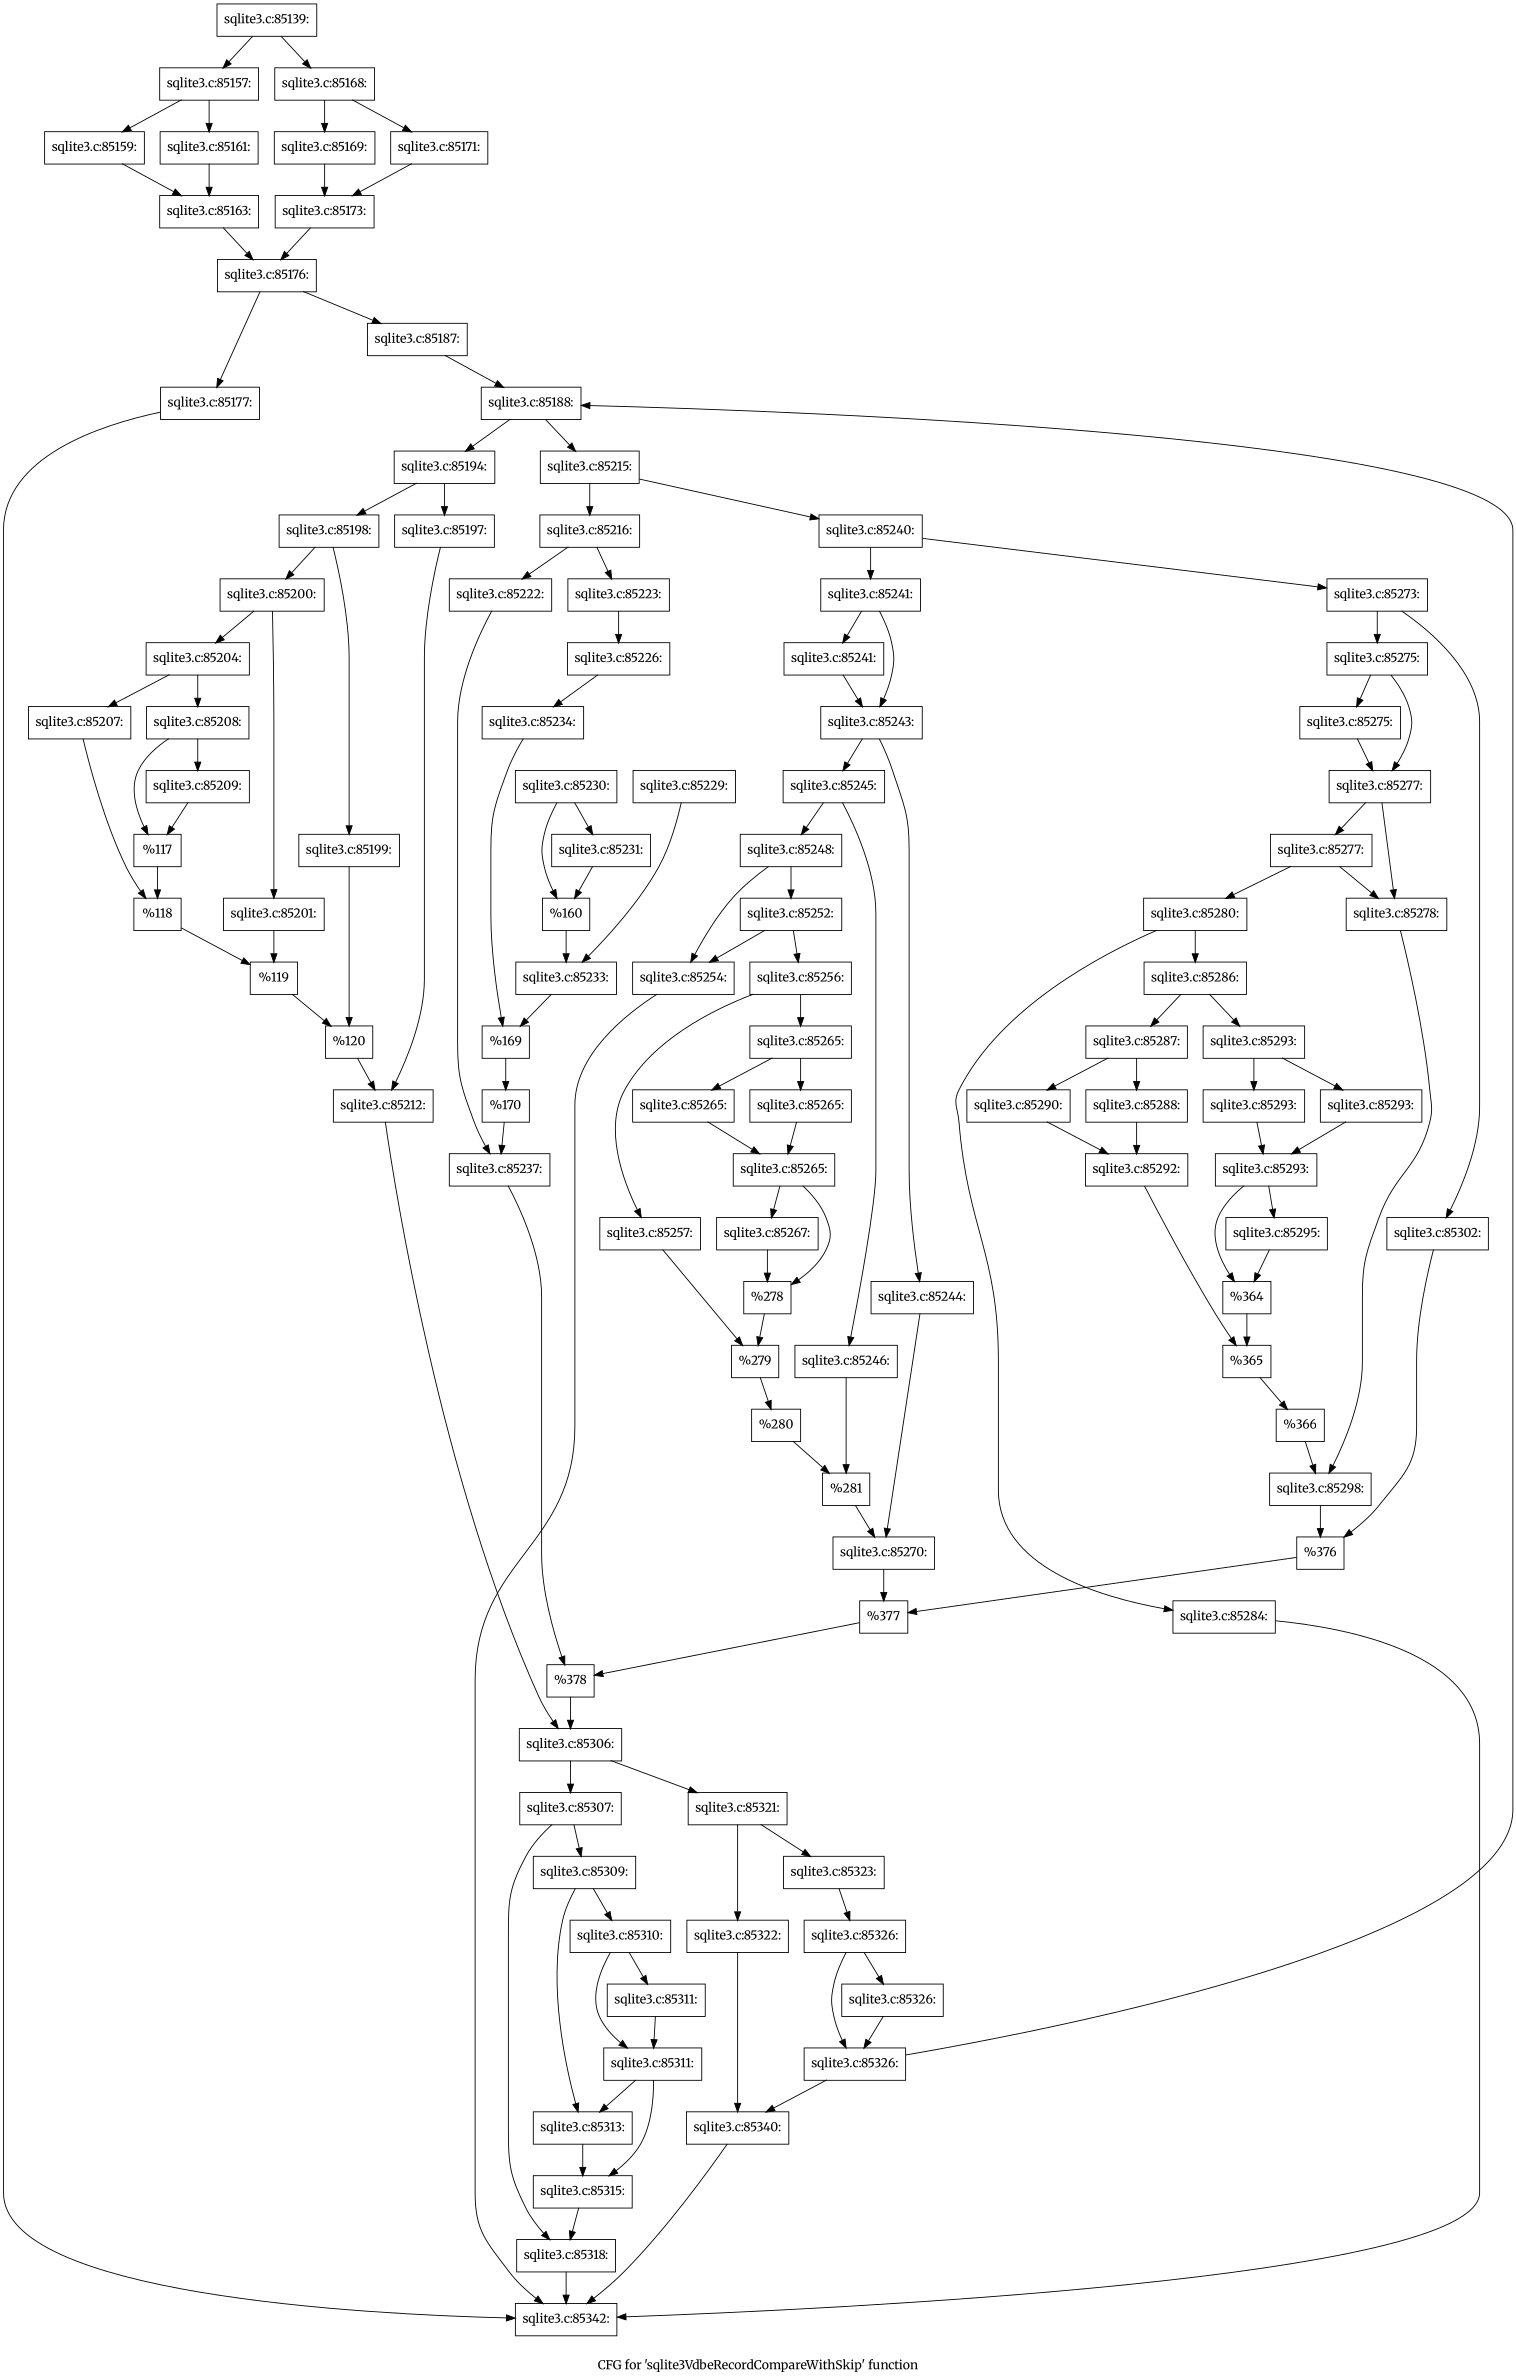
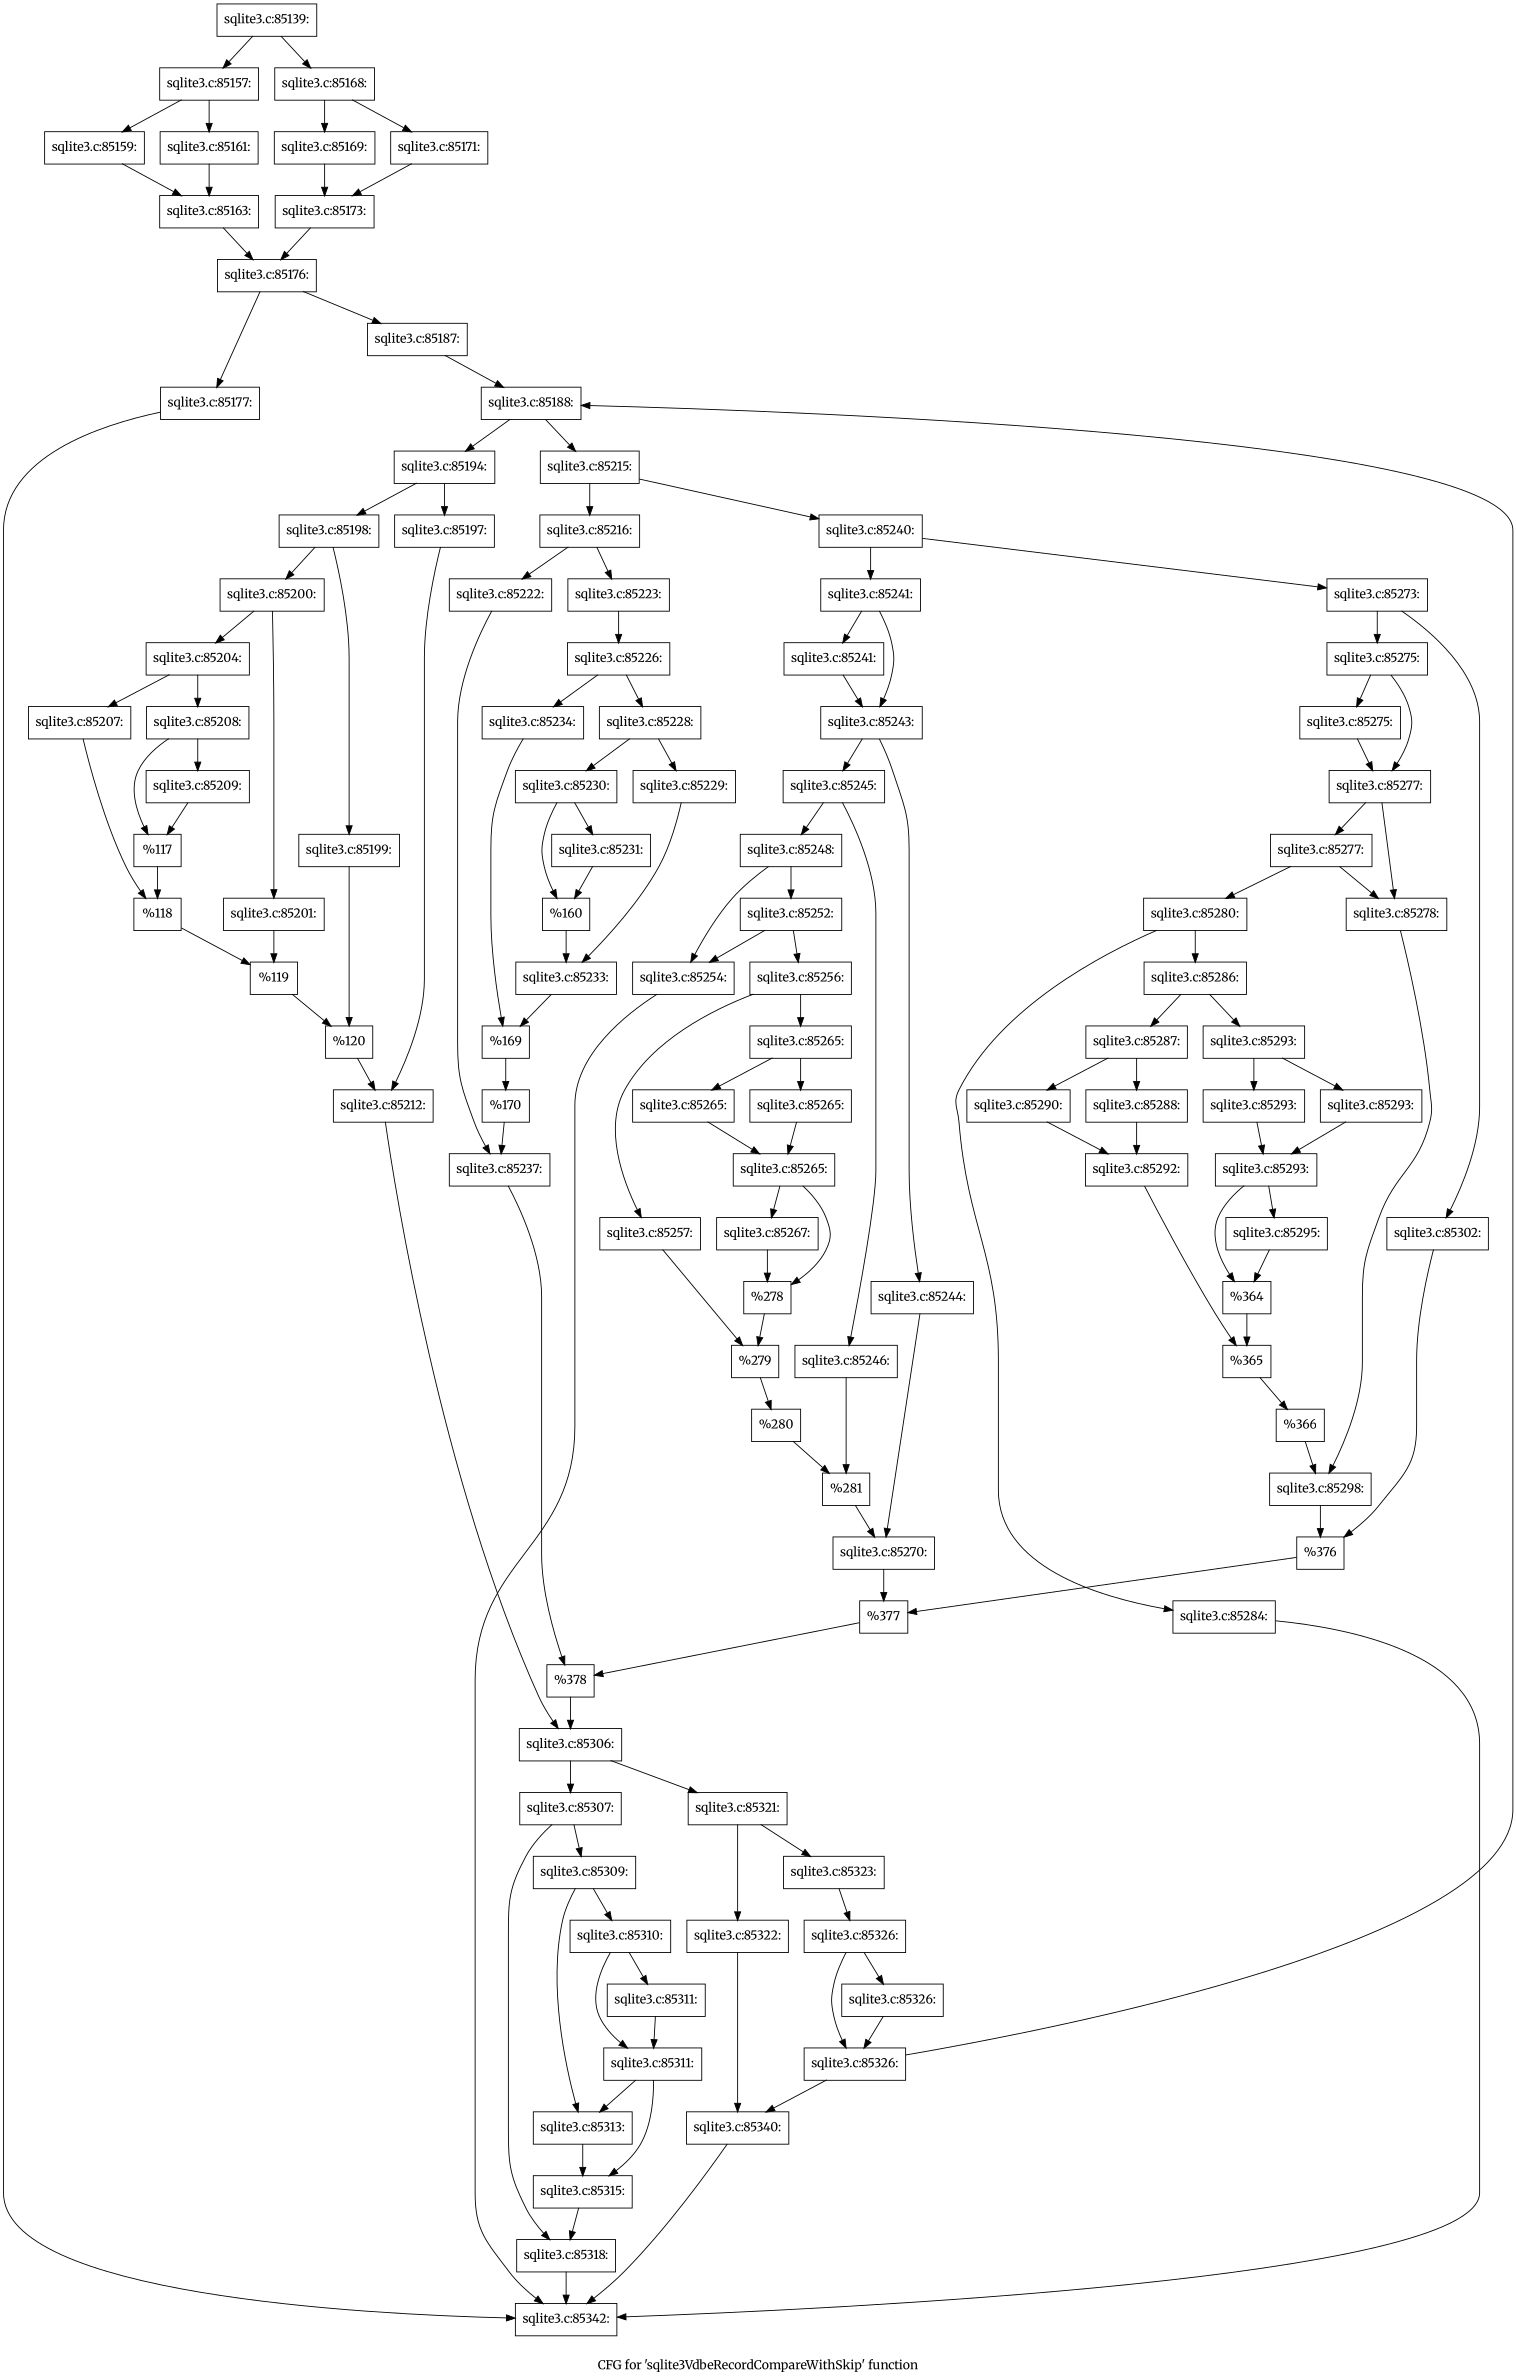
node "sqlite3.c:85228:": added
